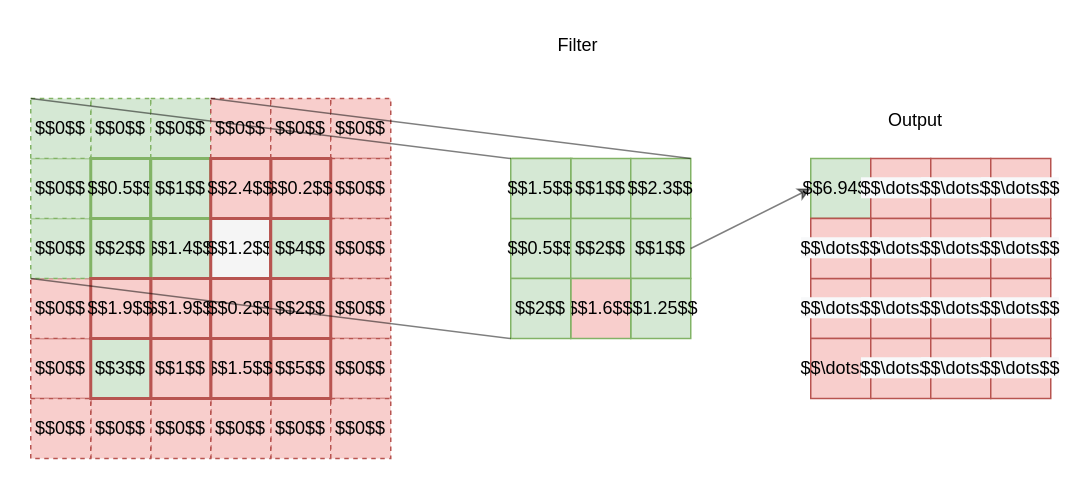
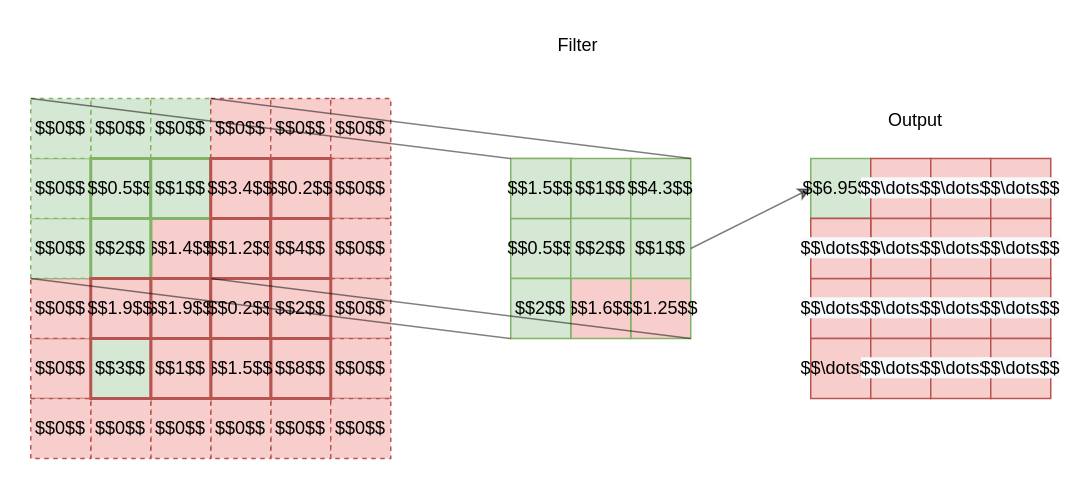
node "$$2.4$$": label "$$2.4$$" -> "$$3.4$$"
node "$$2.3$$": label "$$2.3$$" -> "$$4.3$$"
node "$$6.94$$": label "$$6.94$$" -> "$$6.95$$"
node "$$1.4$$": fillcolor #d5e8d4 -> #f8cecc
node "$$1.2$$": fillcolor #f5f5f5 -> #f8cecc
node "$$4$$": fillcolor #d5e8d4 -> #f8cecc
edge "$$1.2$$" -- "$$1.25$$": added
node "$$1.25$$": fillcolor #d5e8d4 -> #f8cecc
node "$$5$$": label "$$5$$" -> "$$8$$"
